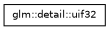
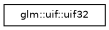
node "glm::detail::uif32": label "glm::detail::uif32" -> "glm::uif::uif32"
